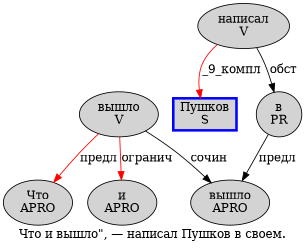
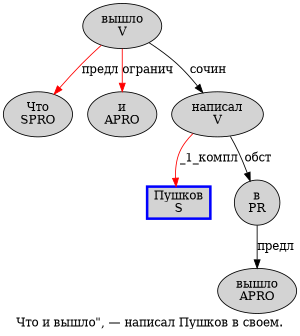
edge "написал V" -> "Пушков S": label "_9_компл" -> "_1_компл"
edge "вышло V" -> "вышло APRO": now "вышло V" -> "написал V"
node "Что APRO": label "Что APRO" -> "Что SPRO"
